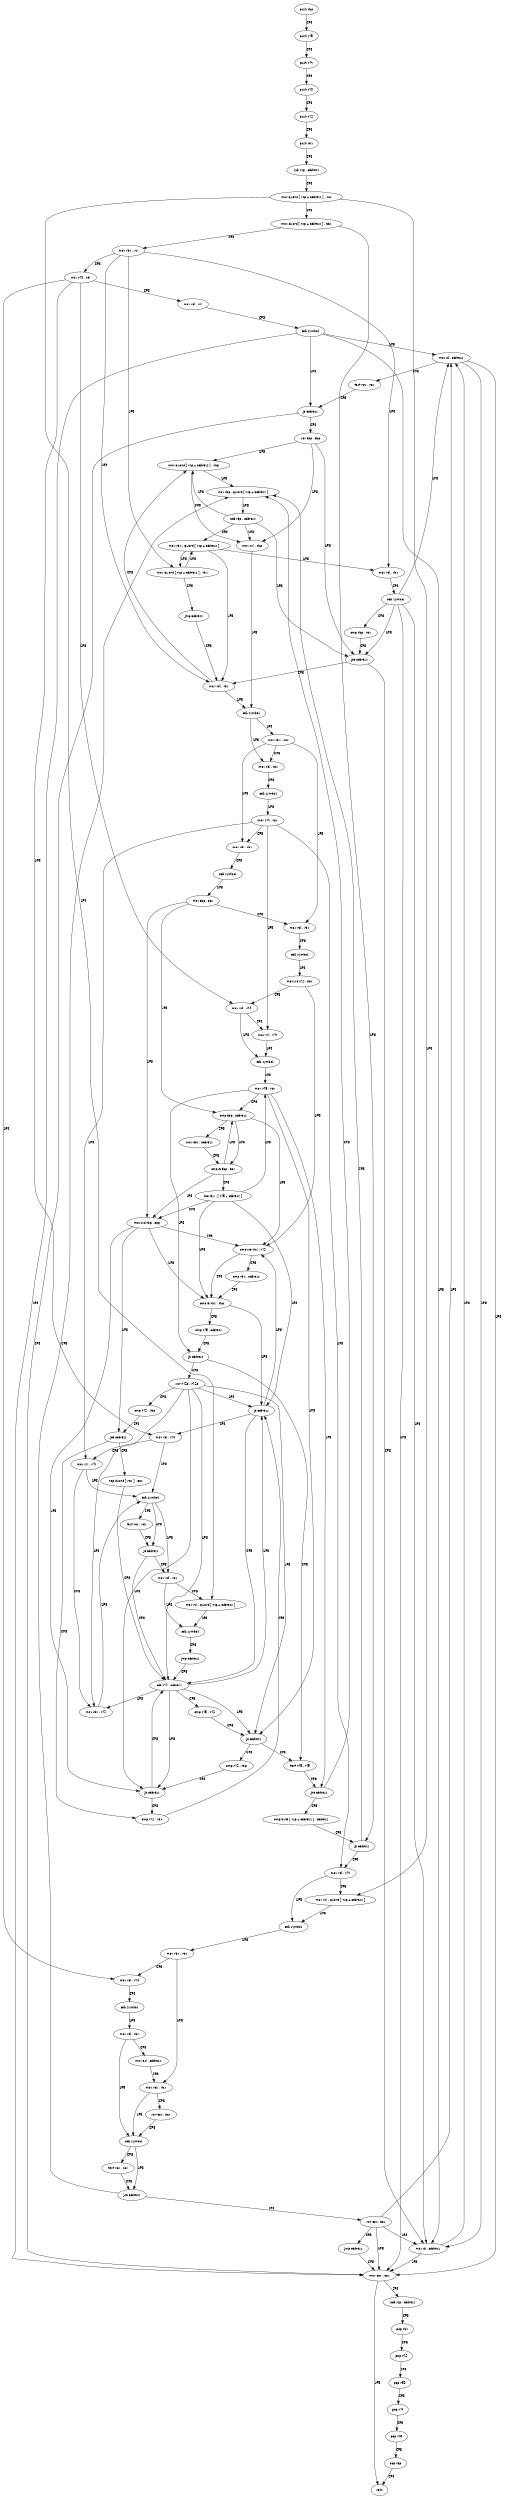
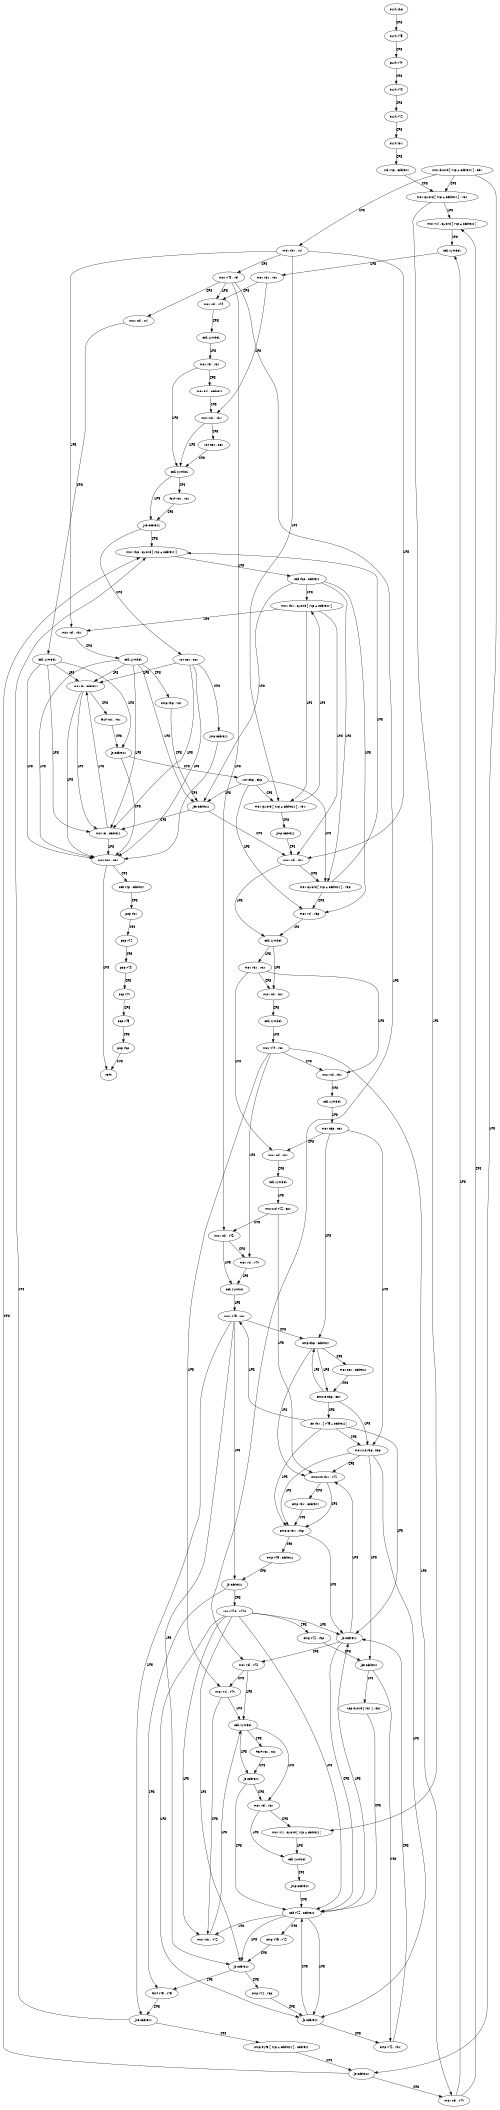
edge "mov qword [ rsp + address ] , rcx" -> "mov dword [ rsp + address ] , edx": reversed
edge "xor ebp , ebp" -> "mov qword [ rsp + address ] , rbx": added, label "CFG"
node "pop r53": label "pop r53" -> "pop r13"
